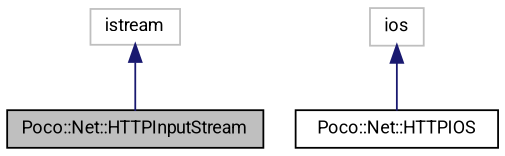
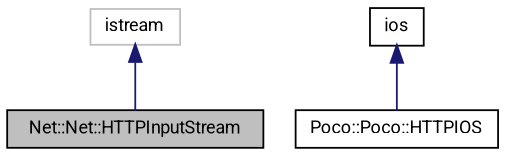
node "ios": color grey75 -> black
node "Poco::Net::HTTPInputStream": label "Poco::Net::HTTPInputStream" -> "Net::Net::HTTPInputStream"
node "Poco::Net::HTTPIOS": label "Poco::Net::HTTPIOS" -> "Poco::Poco::HTTPIOS"
